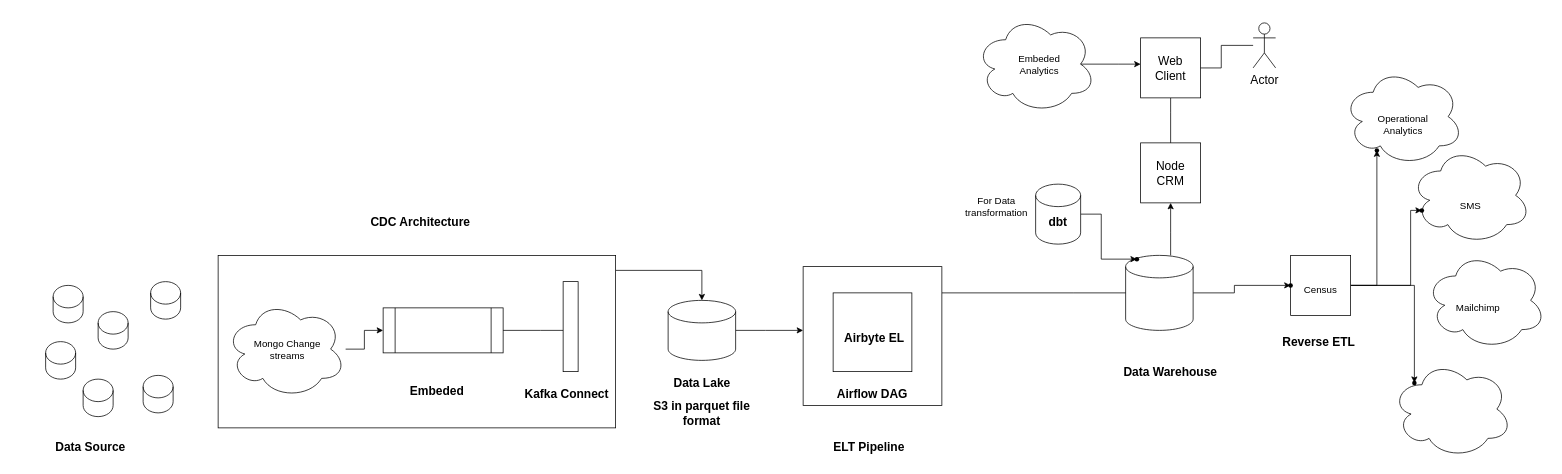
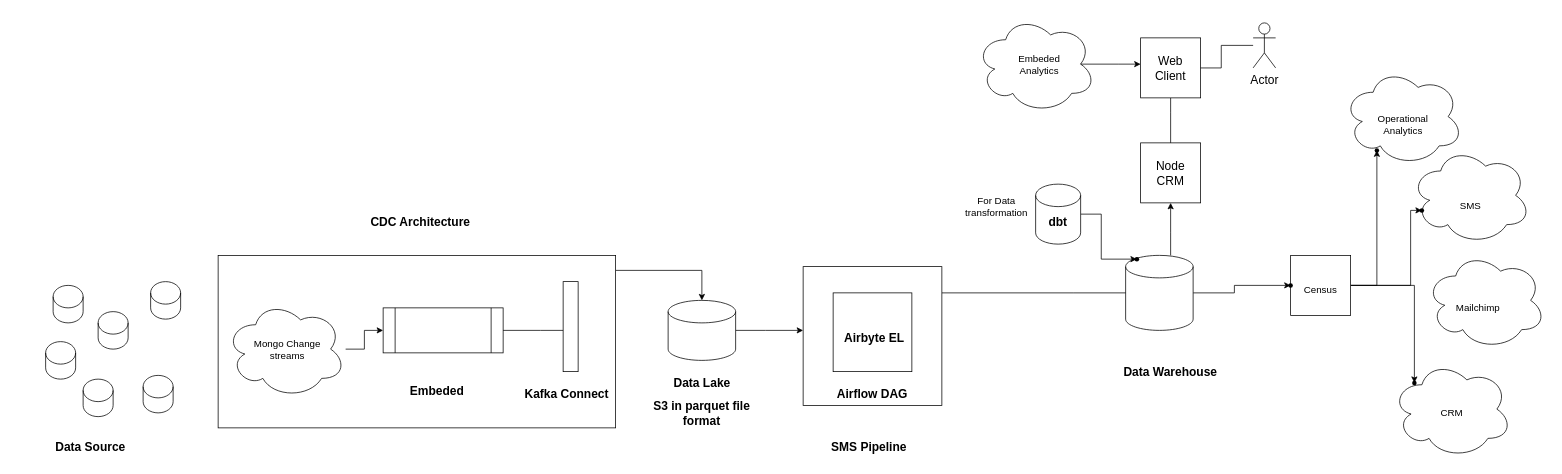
node "Reverse ETL": removed
node "CRM": added
node "ELT Pipeline": label "ELT Pipeline" -> "SMS Pipeline"
